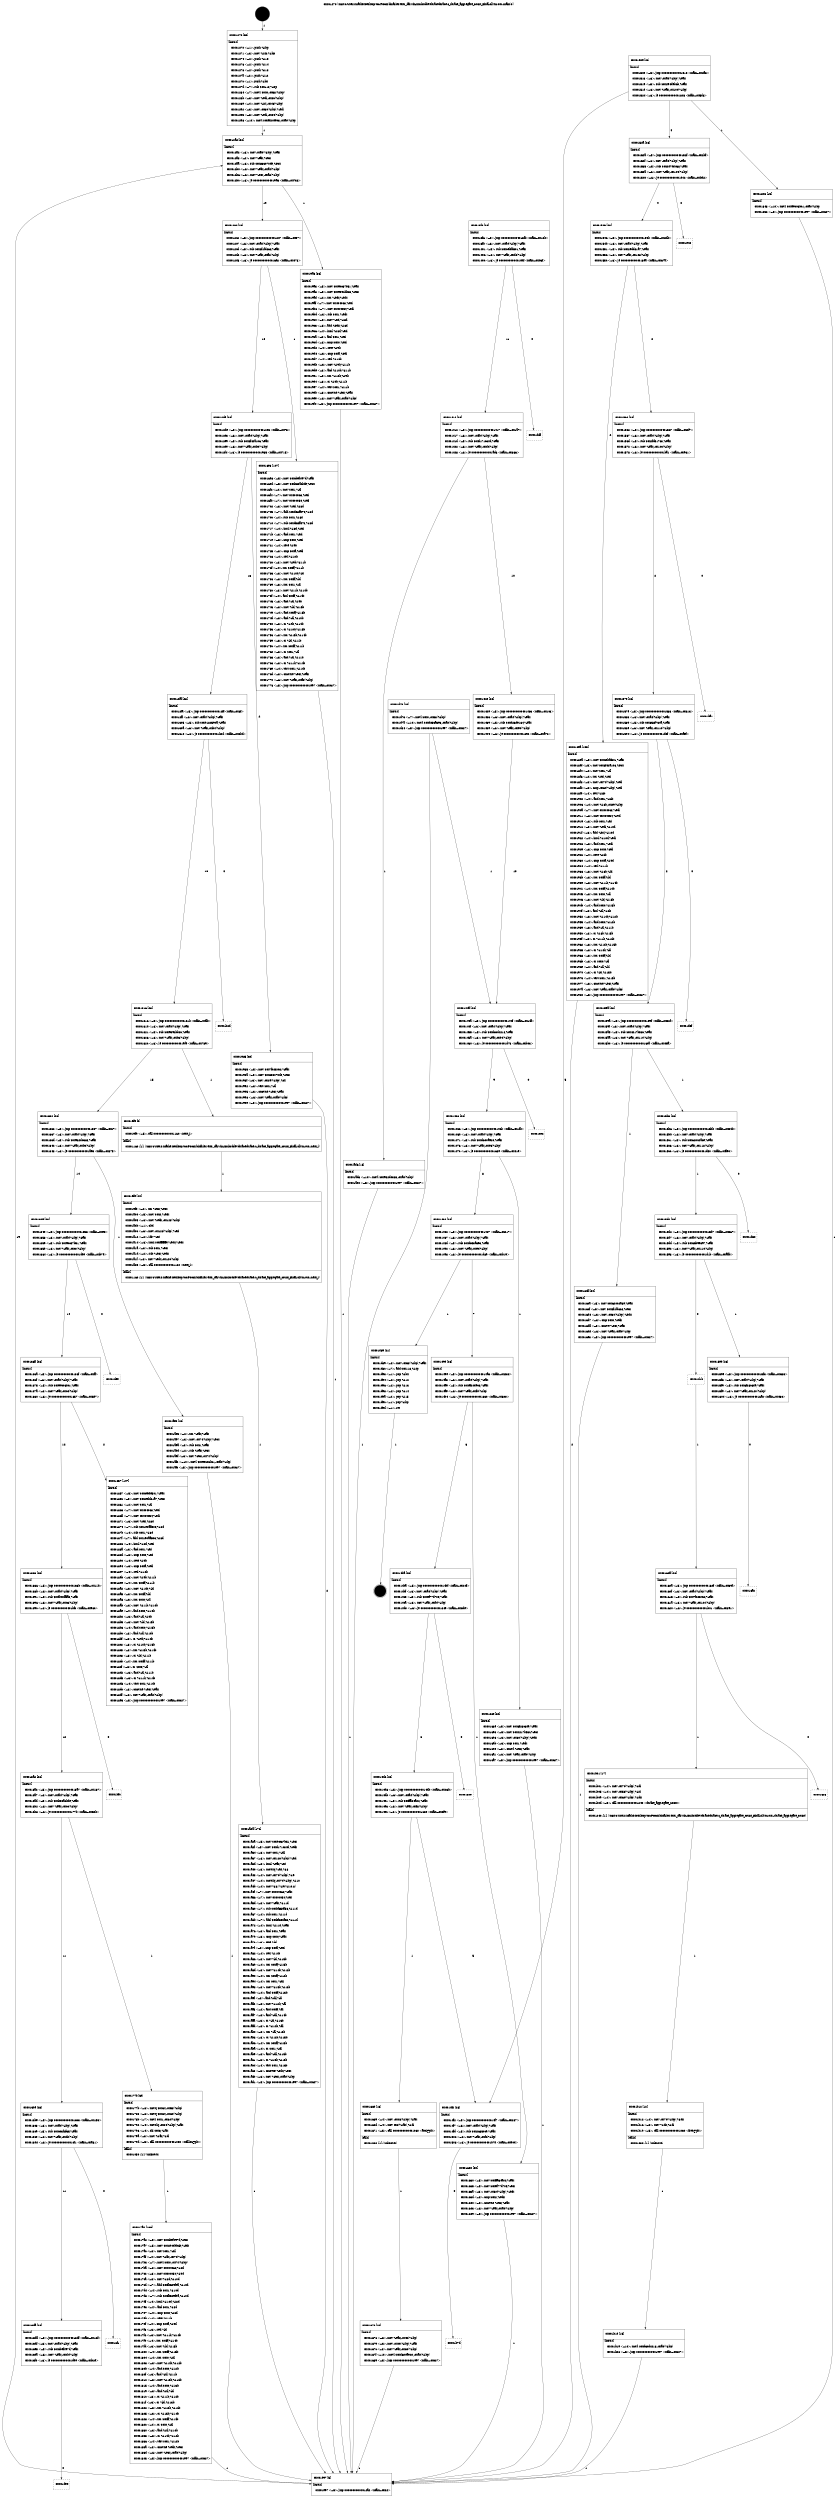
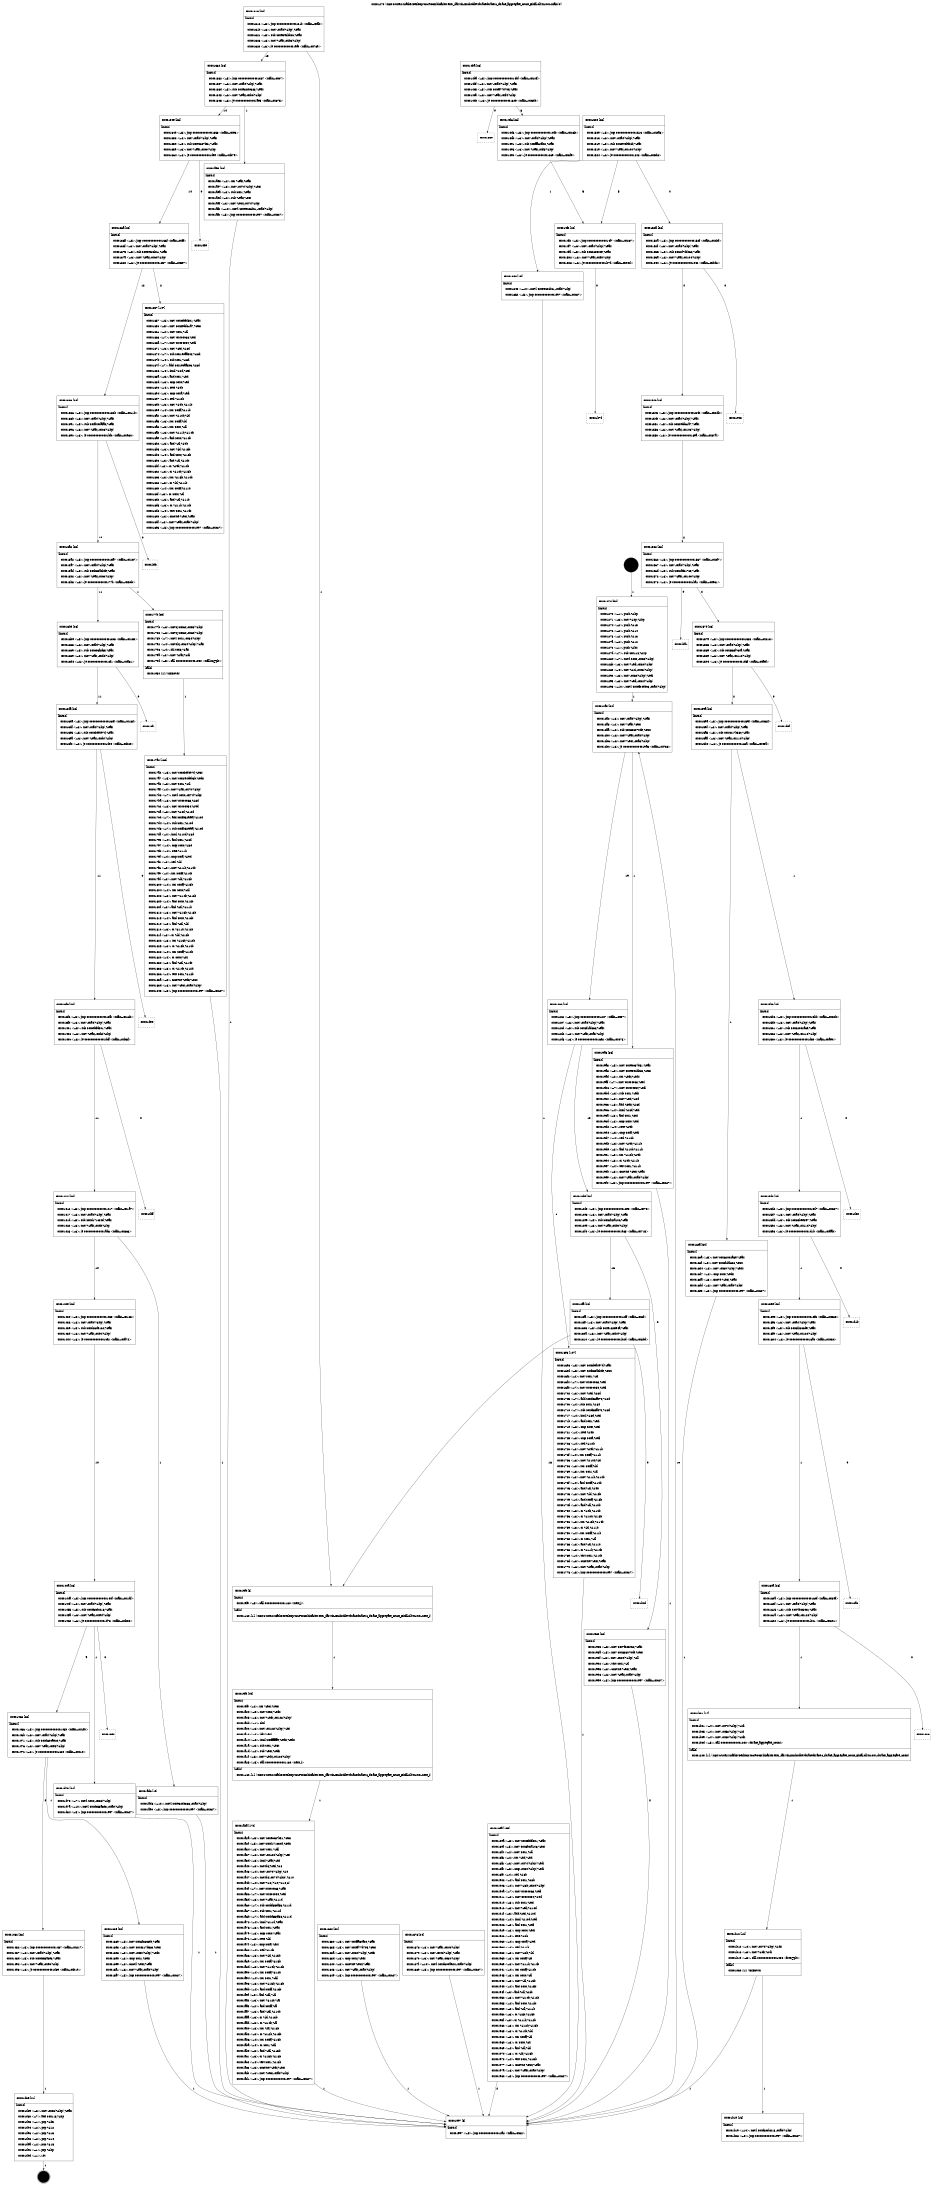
edge "0x401546 [28]" -> "0x4018ea [155]": removed, label "2"
edge "0x401d73 [22]" -> "0x40144a [28]": reversed
edge "0x4012fa [28]" -> "0x401316 [28]": now "0x4012fa [28]" -> "0x4019f9 [5]"
edge "0x4013da [28]" -> "0x4013f6 [28]": added, label "11"
node "0x40149e [28]": removed
edge "0x401d1b" -> "0x40160a [28]": now "0x4015ee [28]" -> "0x40160a [28]"
node "0x401669 [13]": removed
edge "0x401b1e [15]" -> "0x401e97 [5]": now "0x401b12 [12]" -> "0x401e97 [5]"
